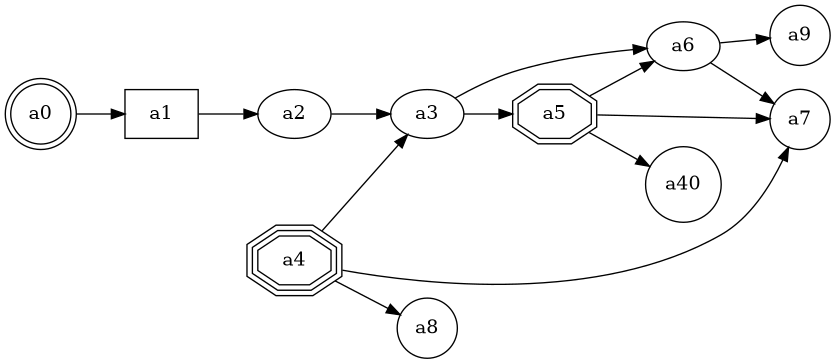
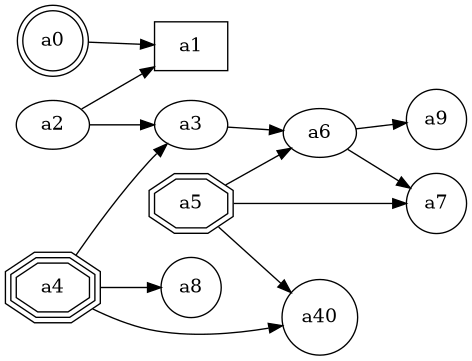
edge "a1" -> "a2": reversed
edge "a3" -> "a5": removed
edge "a4" -> "a7": now "a4" -> "a40"
